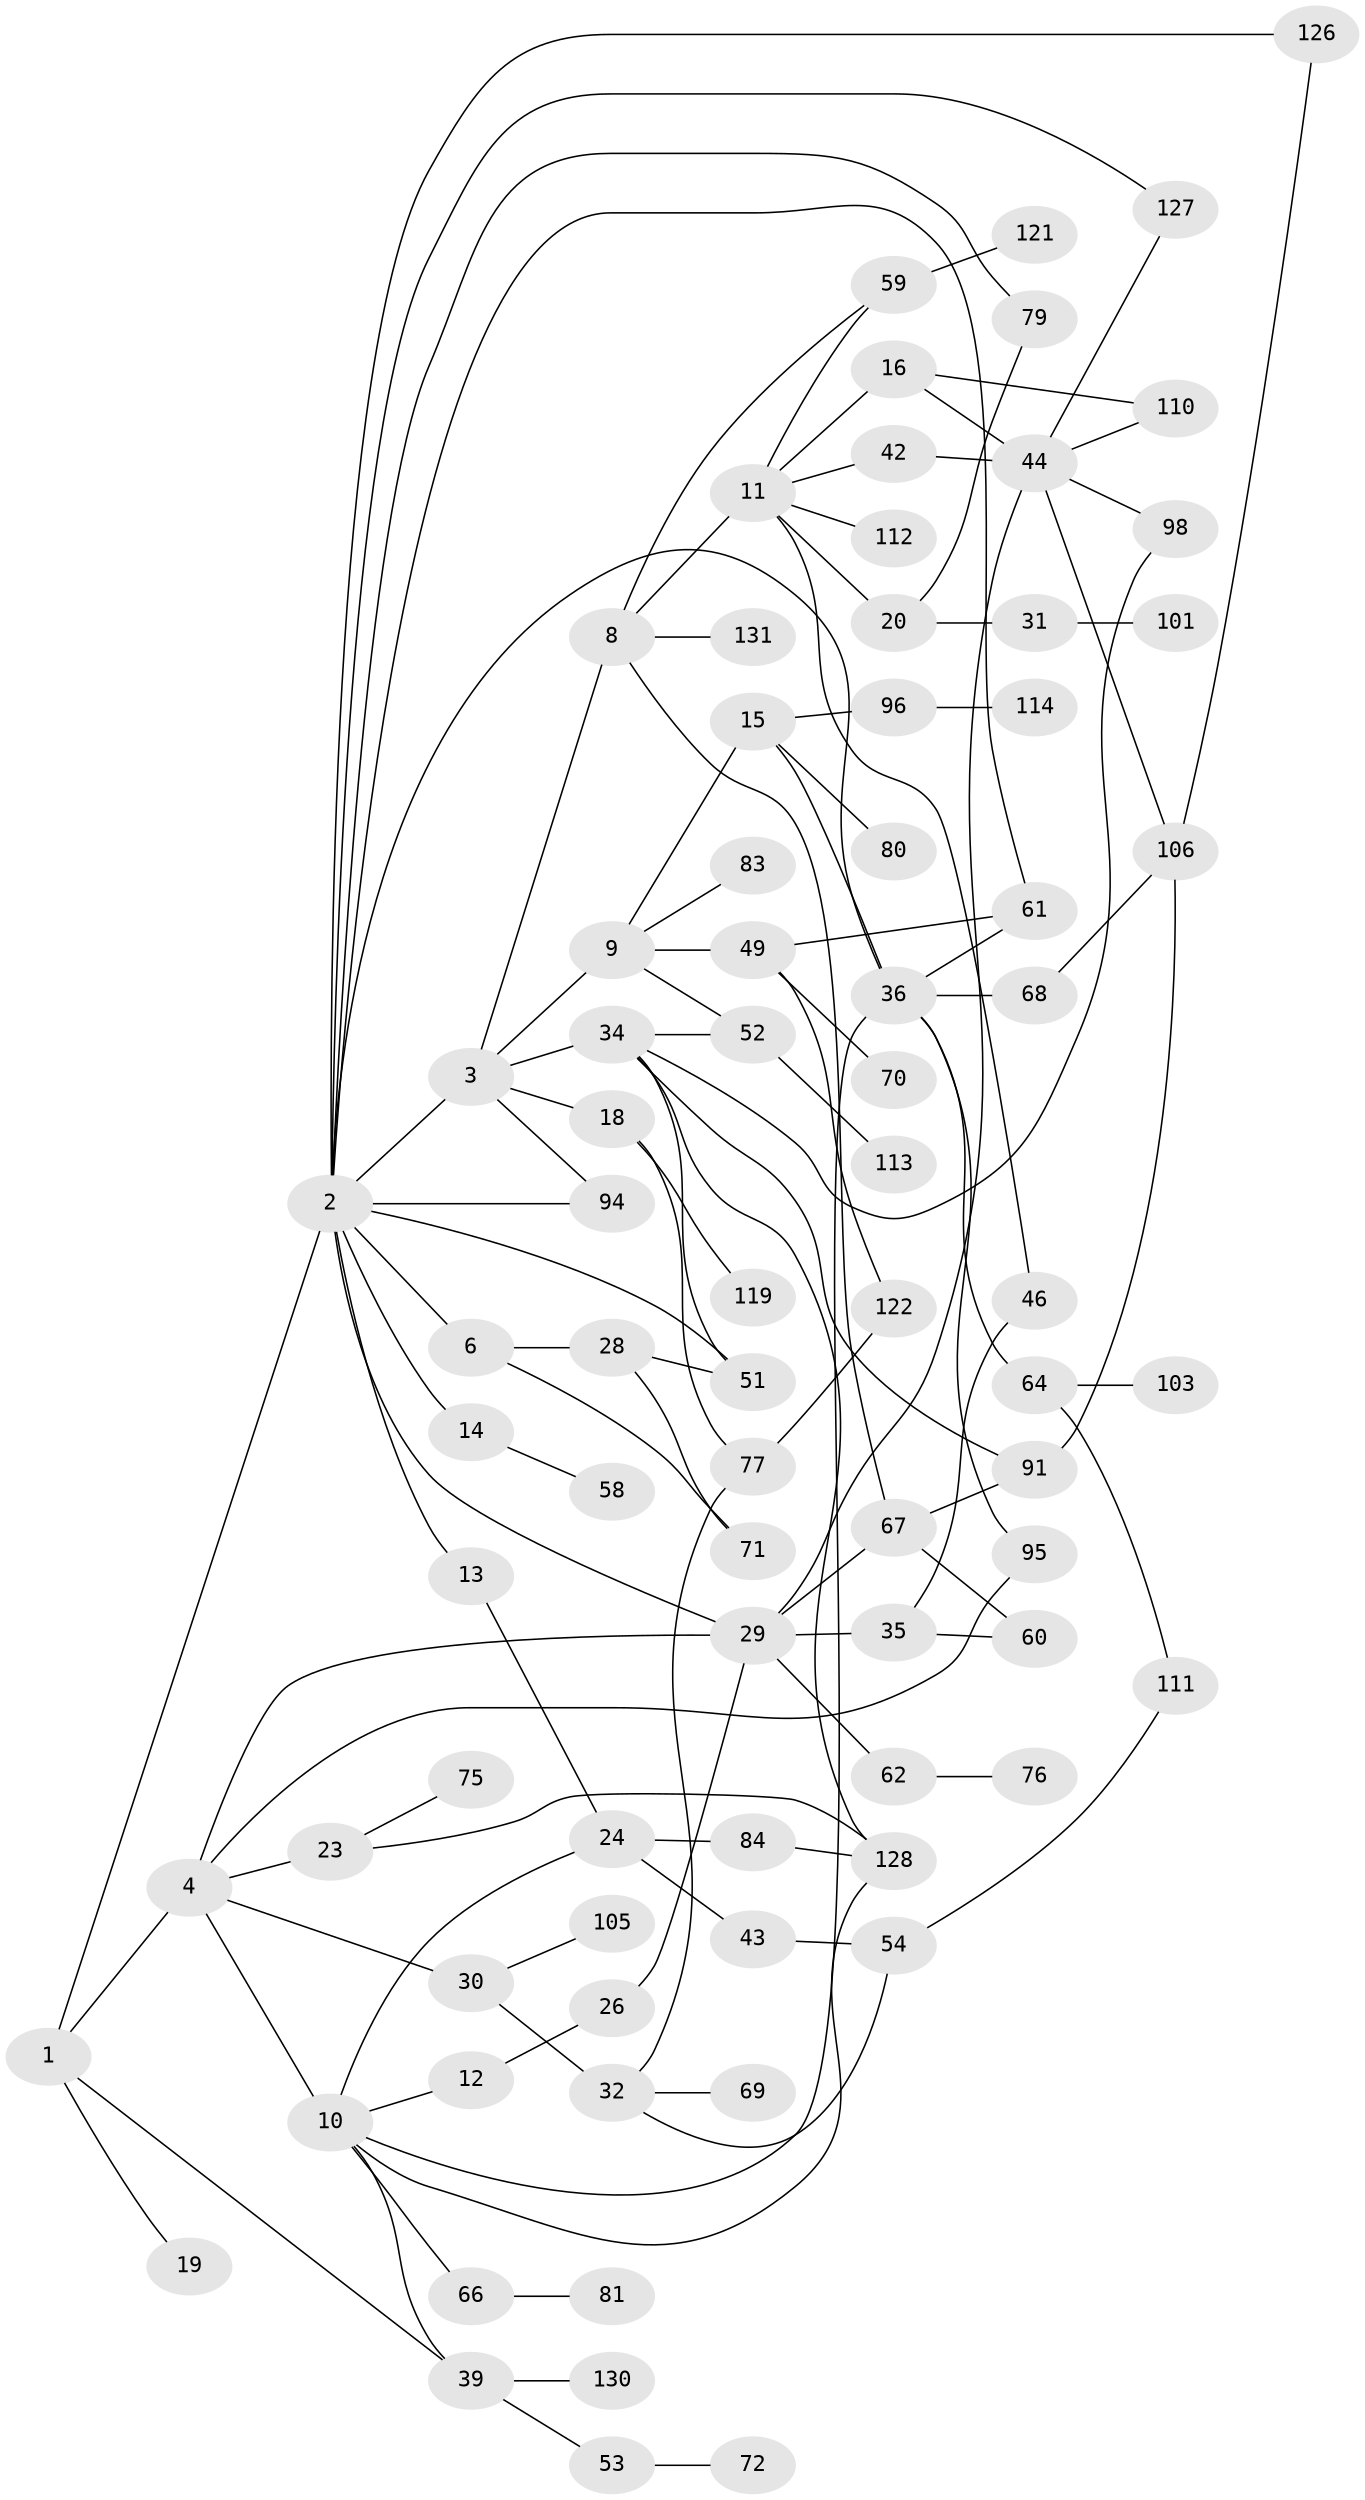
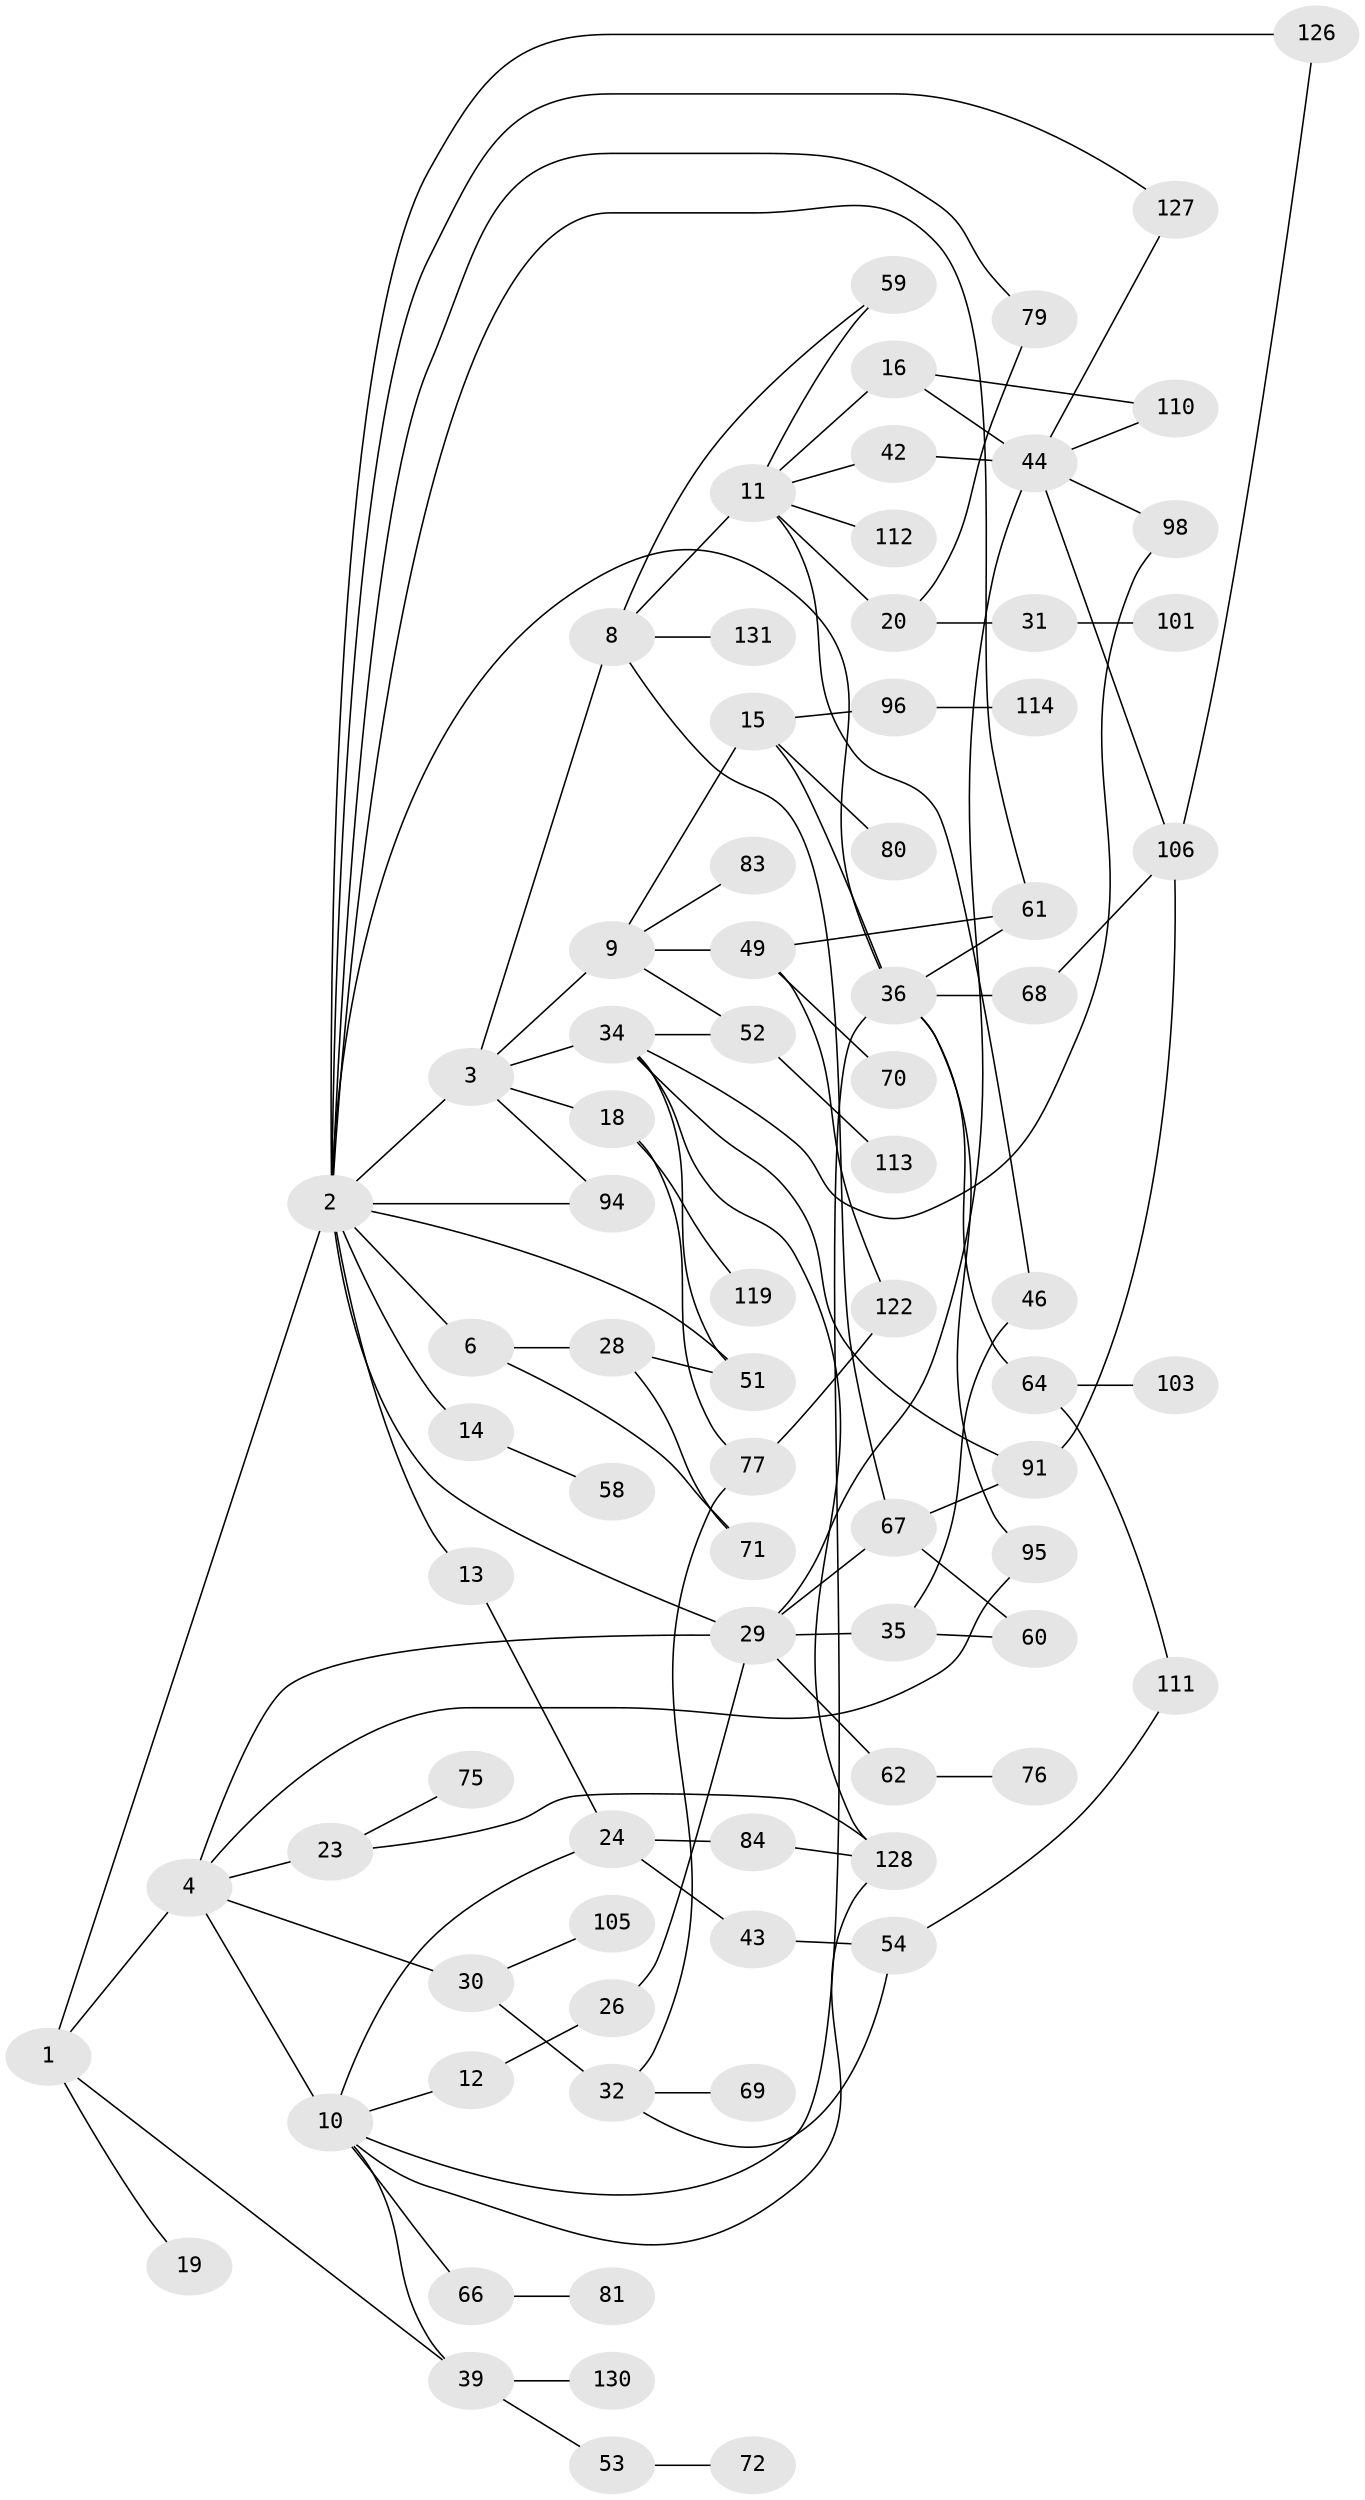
node "121": removed
